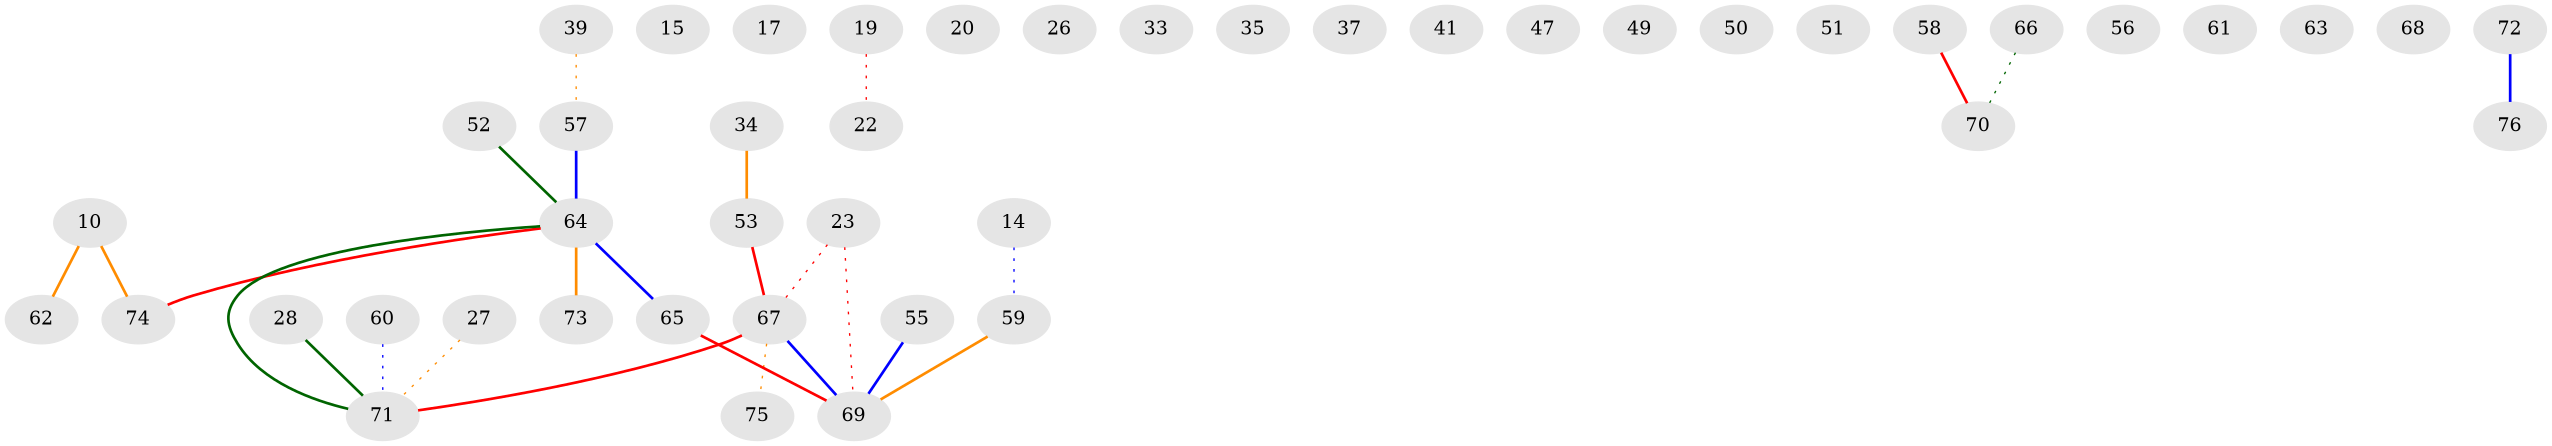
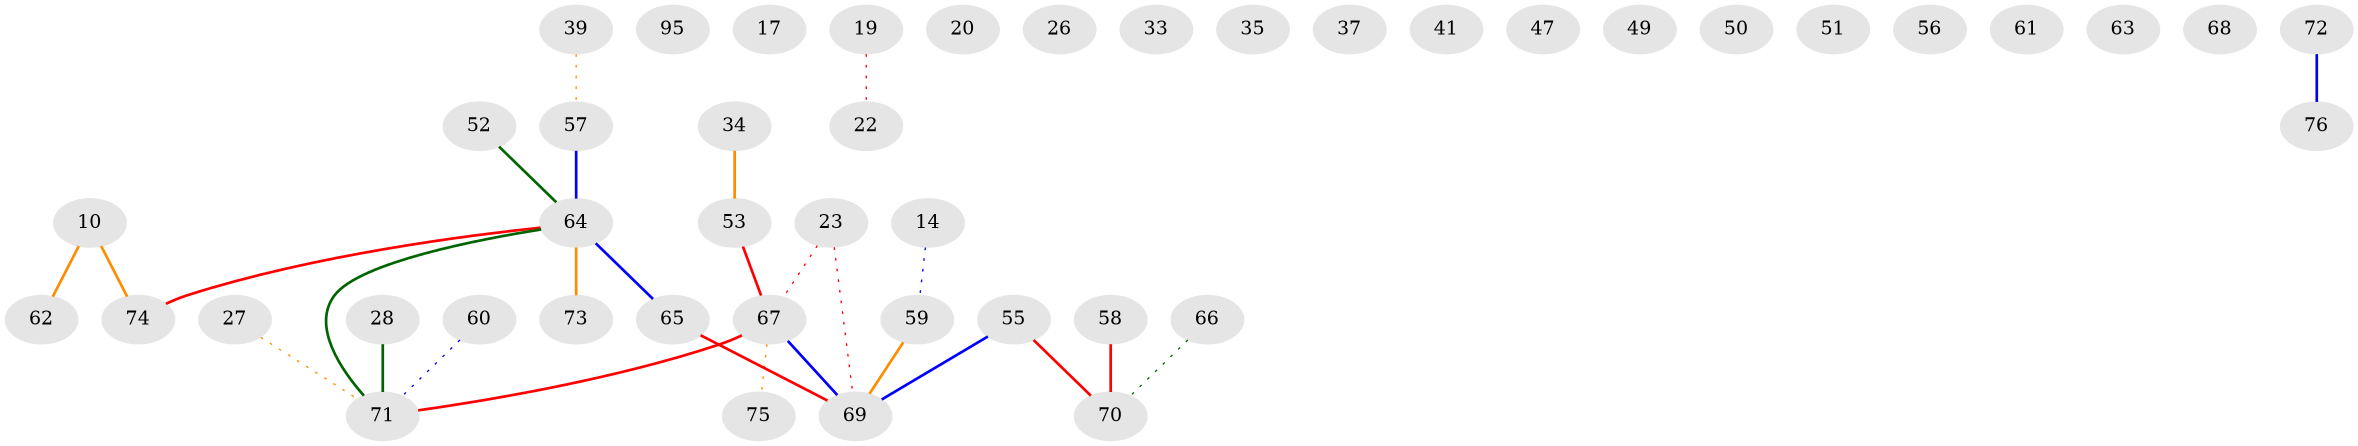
node "15": label "15" -> "95"
edge "55" -- "70": added
